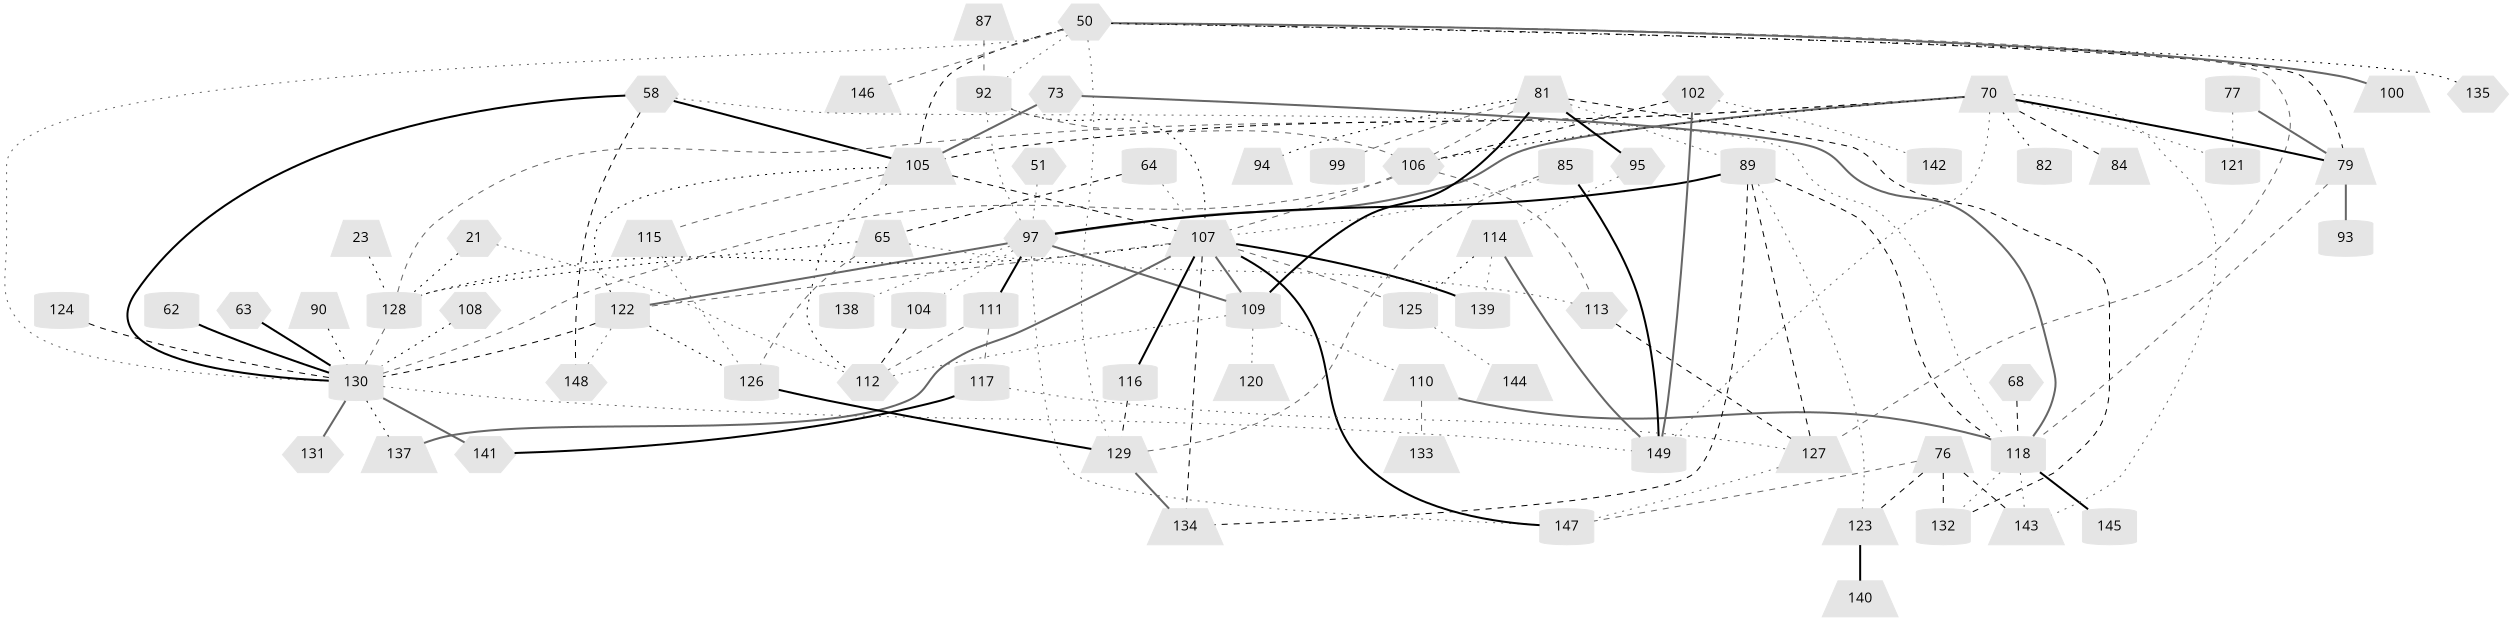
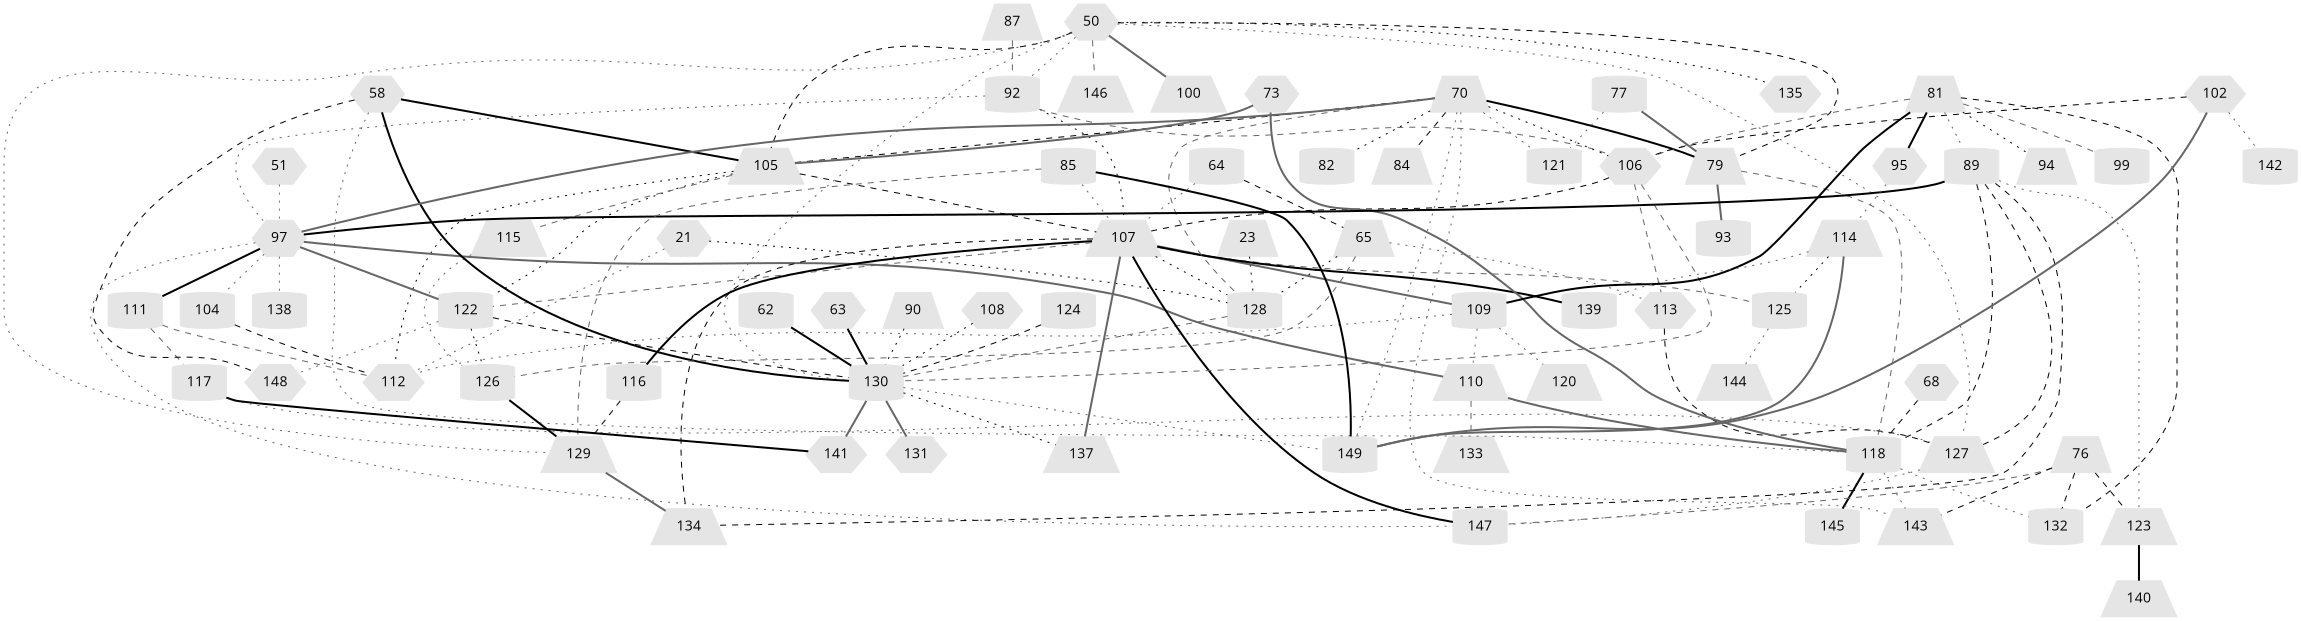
edge "50" -- "127": style dashed -> dotted
edge "106" -- "107": color gray40 -> black
edge "97" -- "109": now "97" -- "110"
